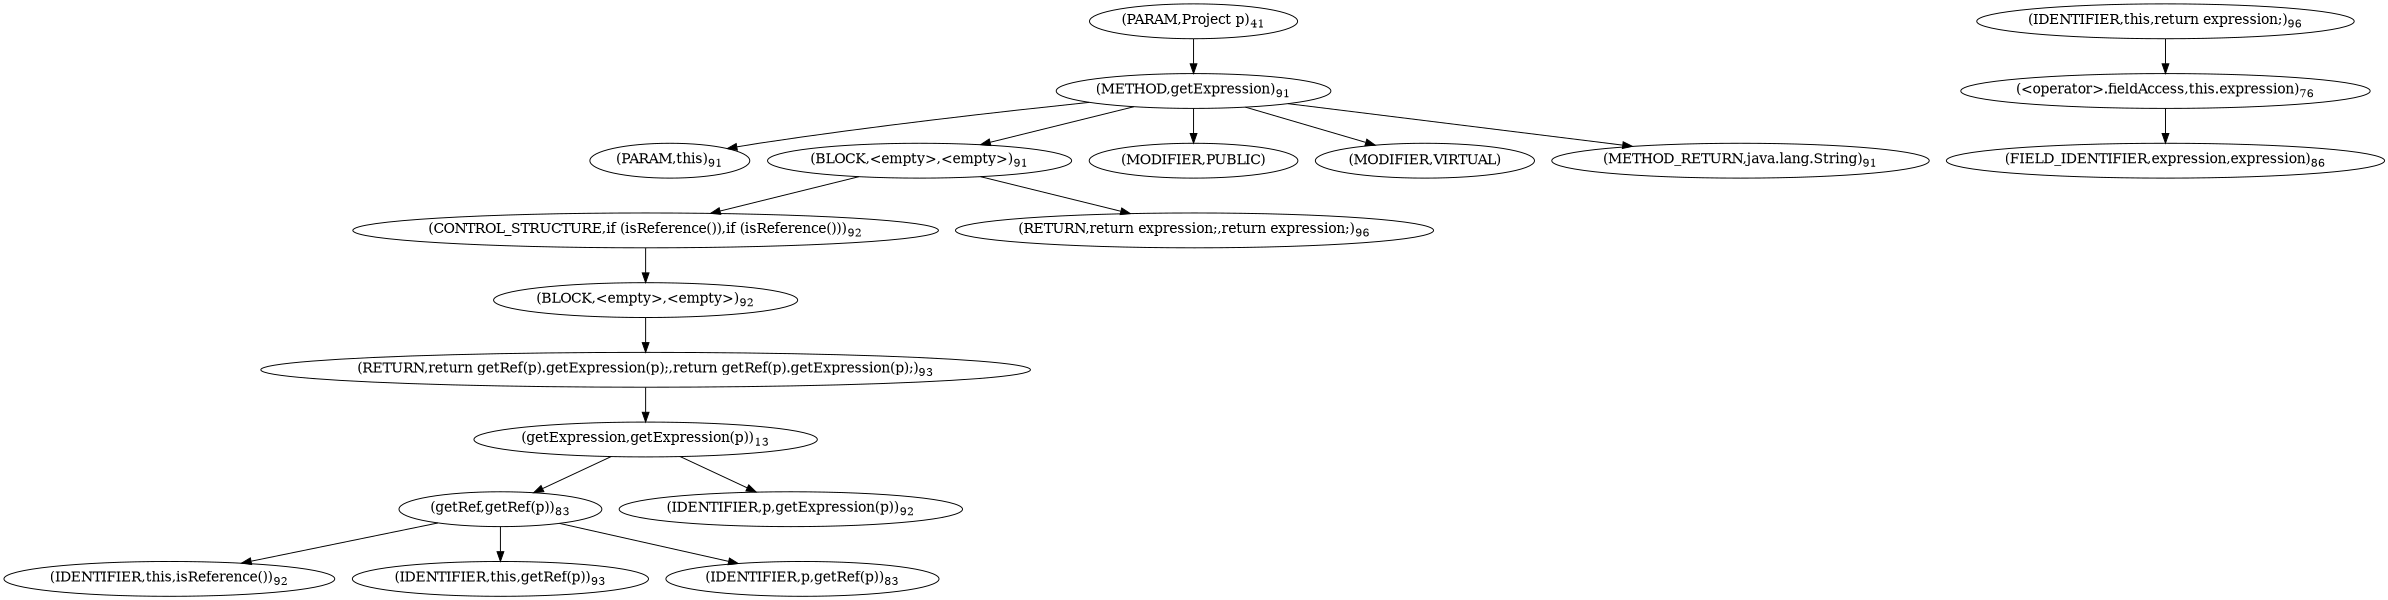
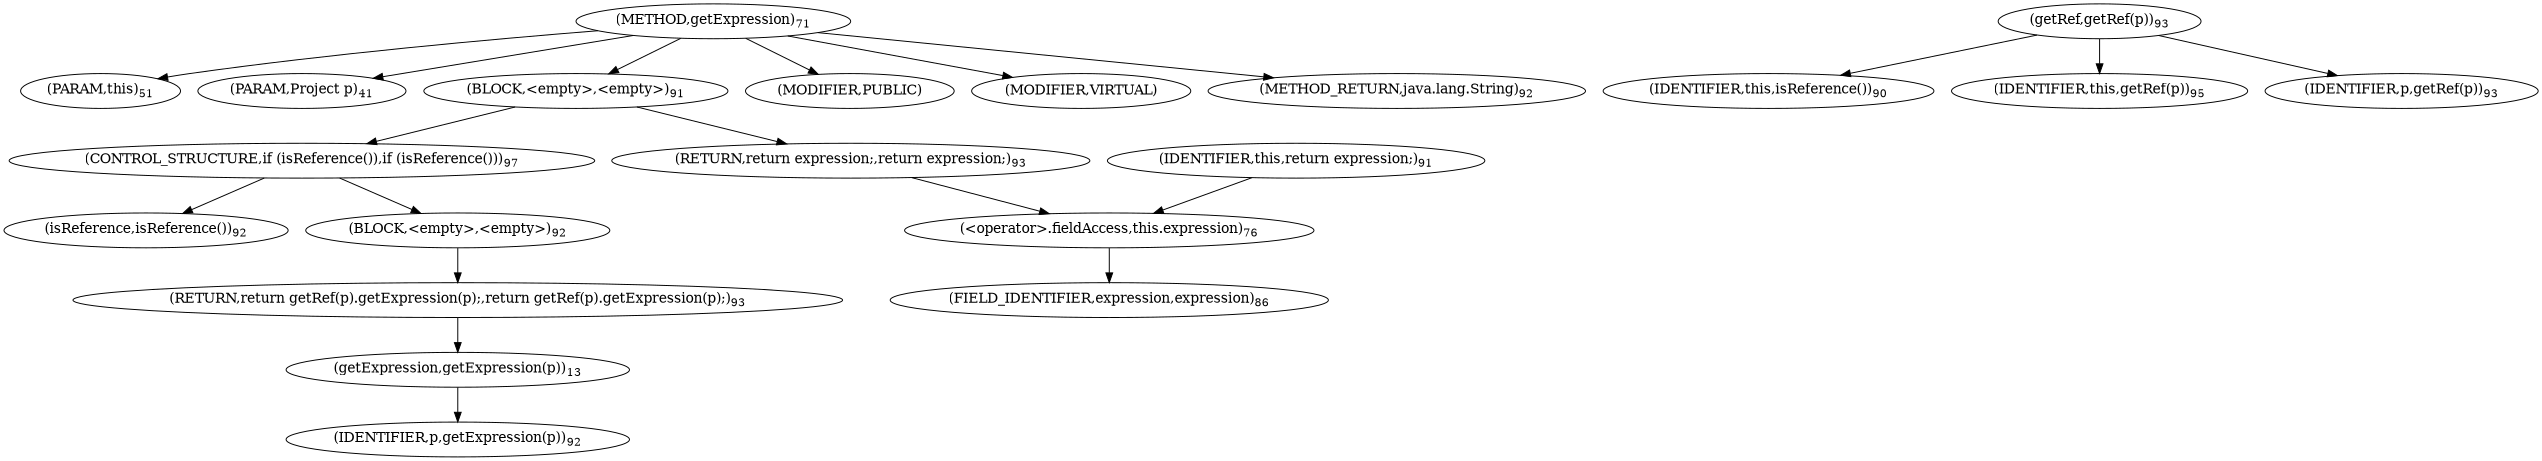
node "(IDENTIFIER,this,return expression;)": text "96" -> "91"
edge "(PARAM,Project p)" -> "(METHOD,getExpression)": reversed
node "(METHOD,getExpression)": text "91" -> "71"
node "(PARAM,this)": text "91" -> "51"
node "(METHOD_RETURN,java.lang.String)": text "91" -> "92"
edge "(RETURN,return expression;,return expression;)" -> "(<operator>.fieldAccess,this.expression)": added
node "(CONTROL_STRUCTURE,if (isReference()),if (isReference()))": text "92" -> "97"
node "(RETURN,return expression;,return expression;)": text "96" -> "93"
node "(isReference,isReference())": added
edge "(getExpression,getExpression(p))" -> "(getRef,getRef(p))": removed
node "(getRef,getRef(p))": text "83" -> "93"
node "(IDENTIFIER,this,isReference())": text "92" -> "90"
node "(IDENTIFIER,this,getRef(p))": text "93" -> "95"
node "(IDENTIFIER,p,getRef(p))": text "83" -> "93"
